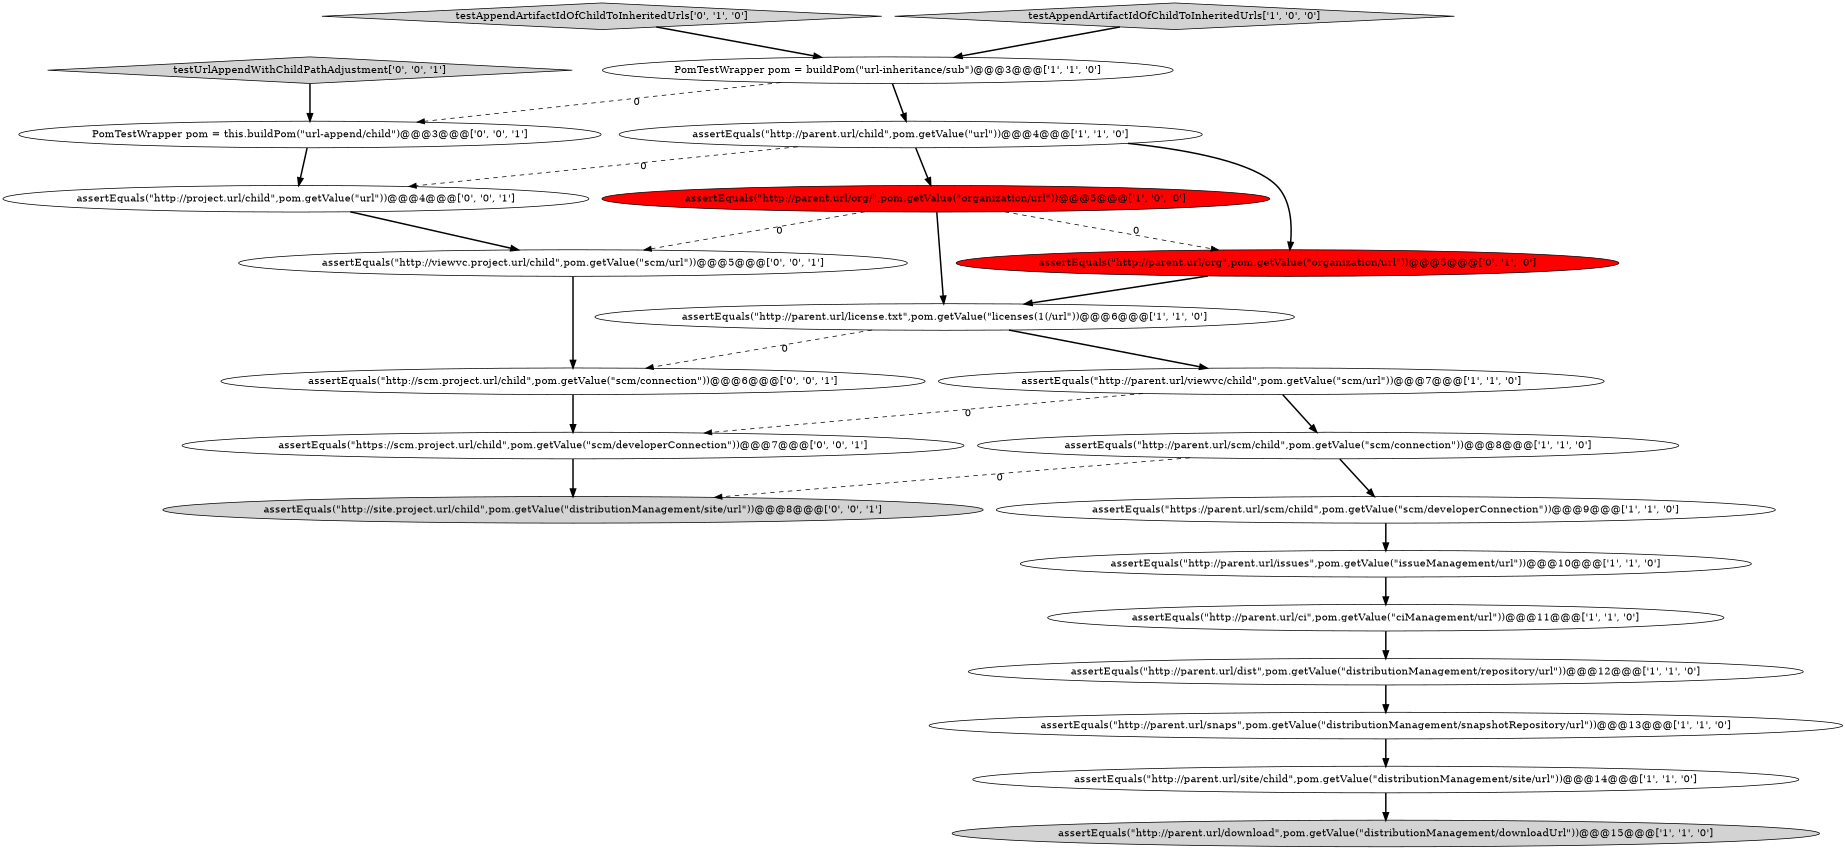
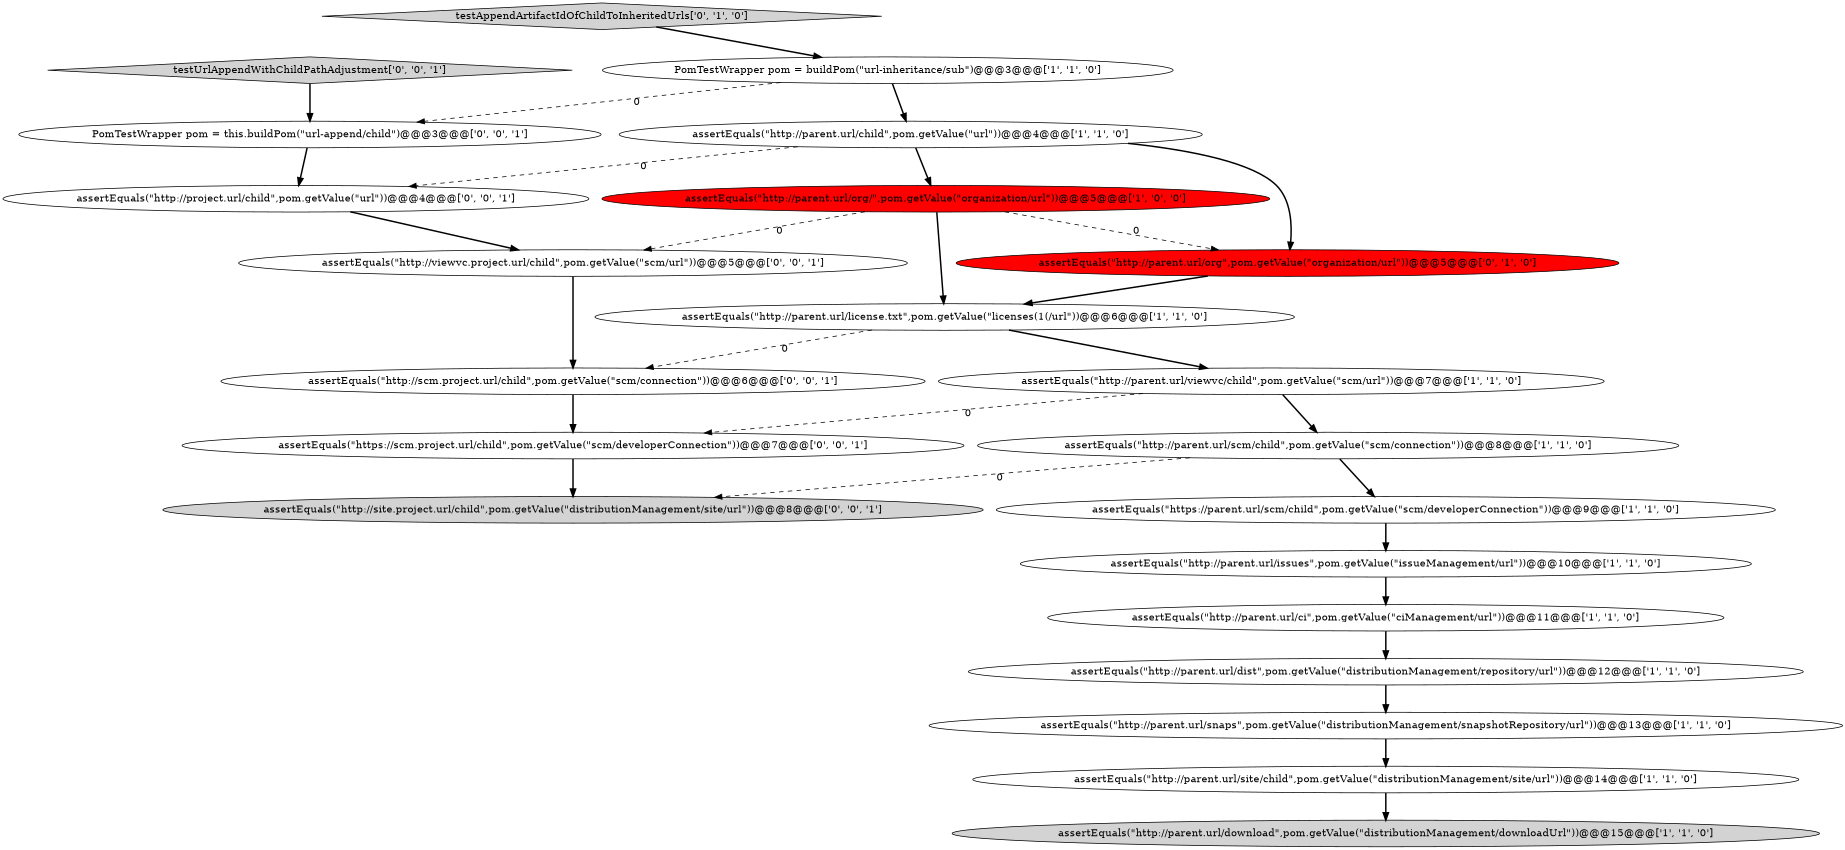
node "testAppendArtifactIdOfChildToInheritedUrls['1', '0', '0']": removed
